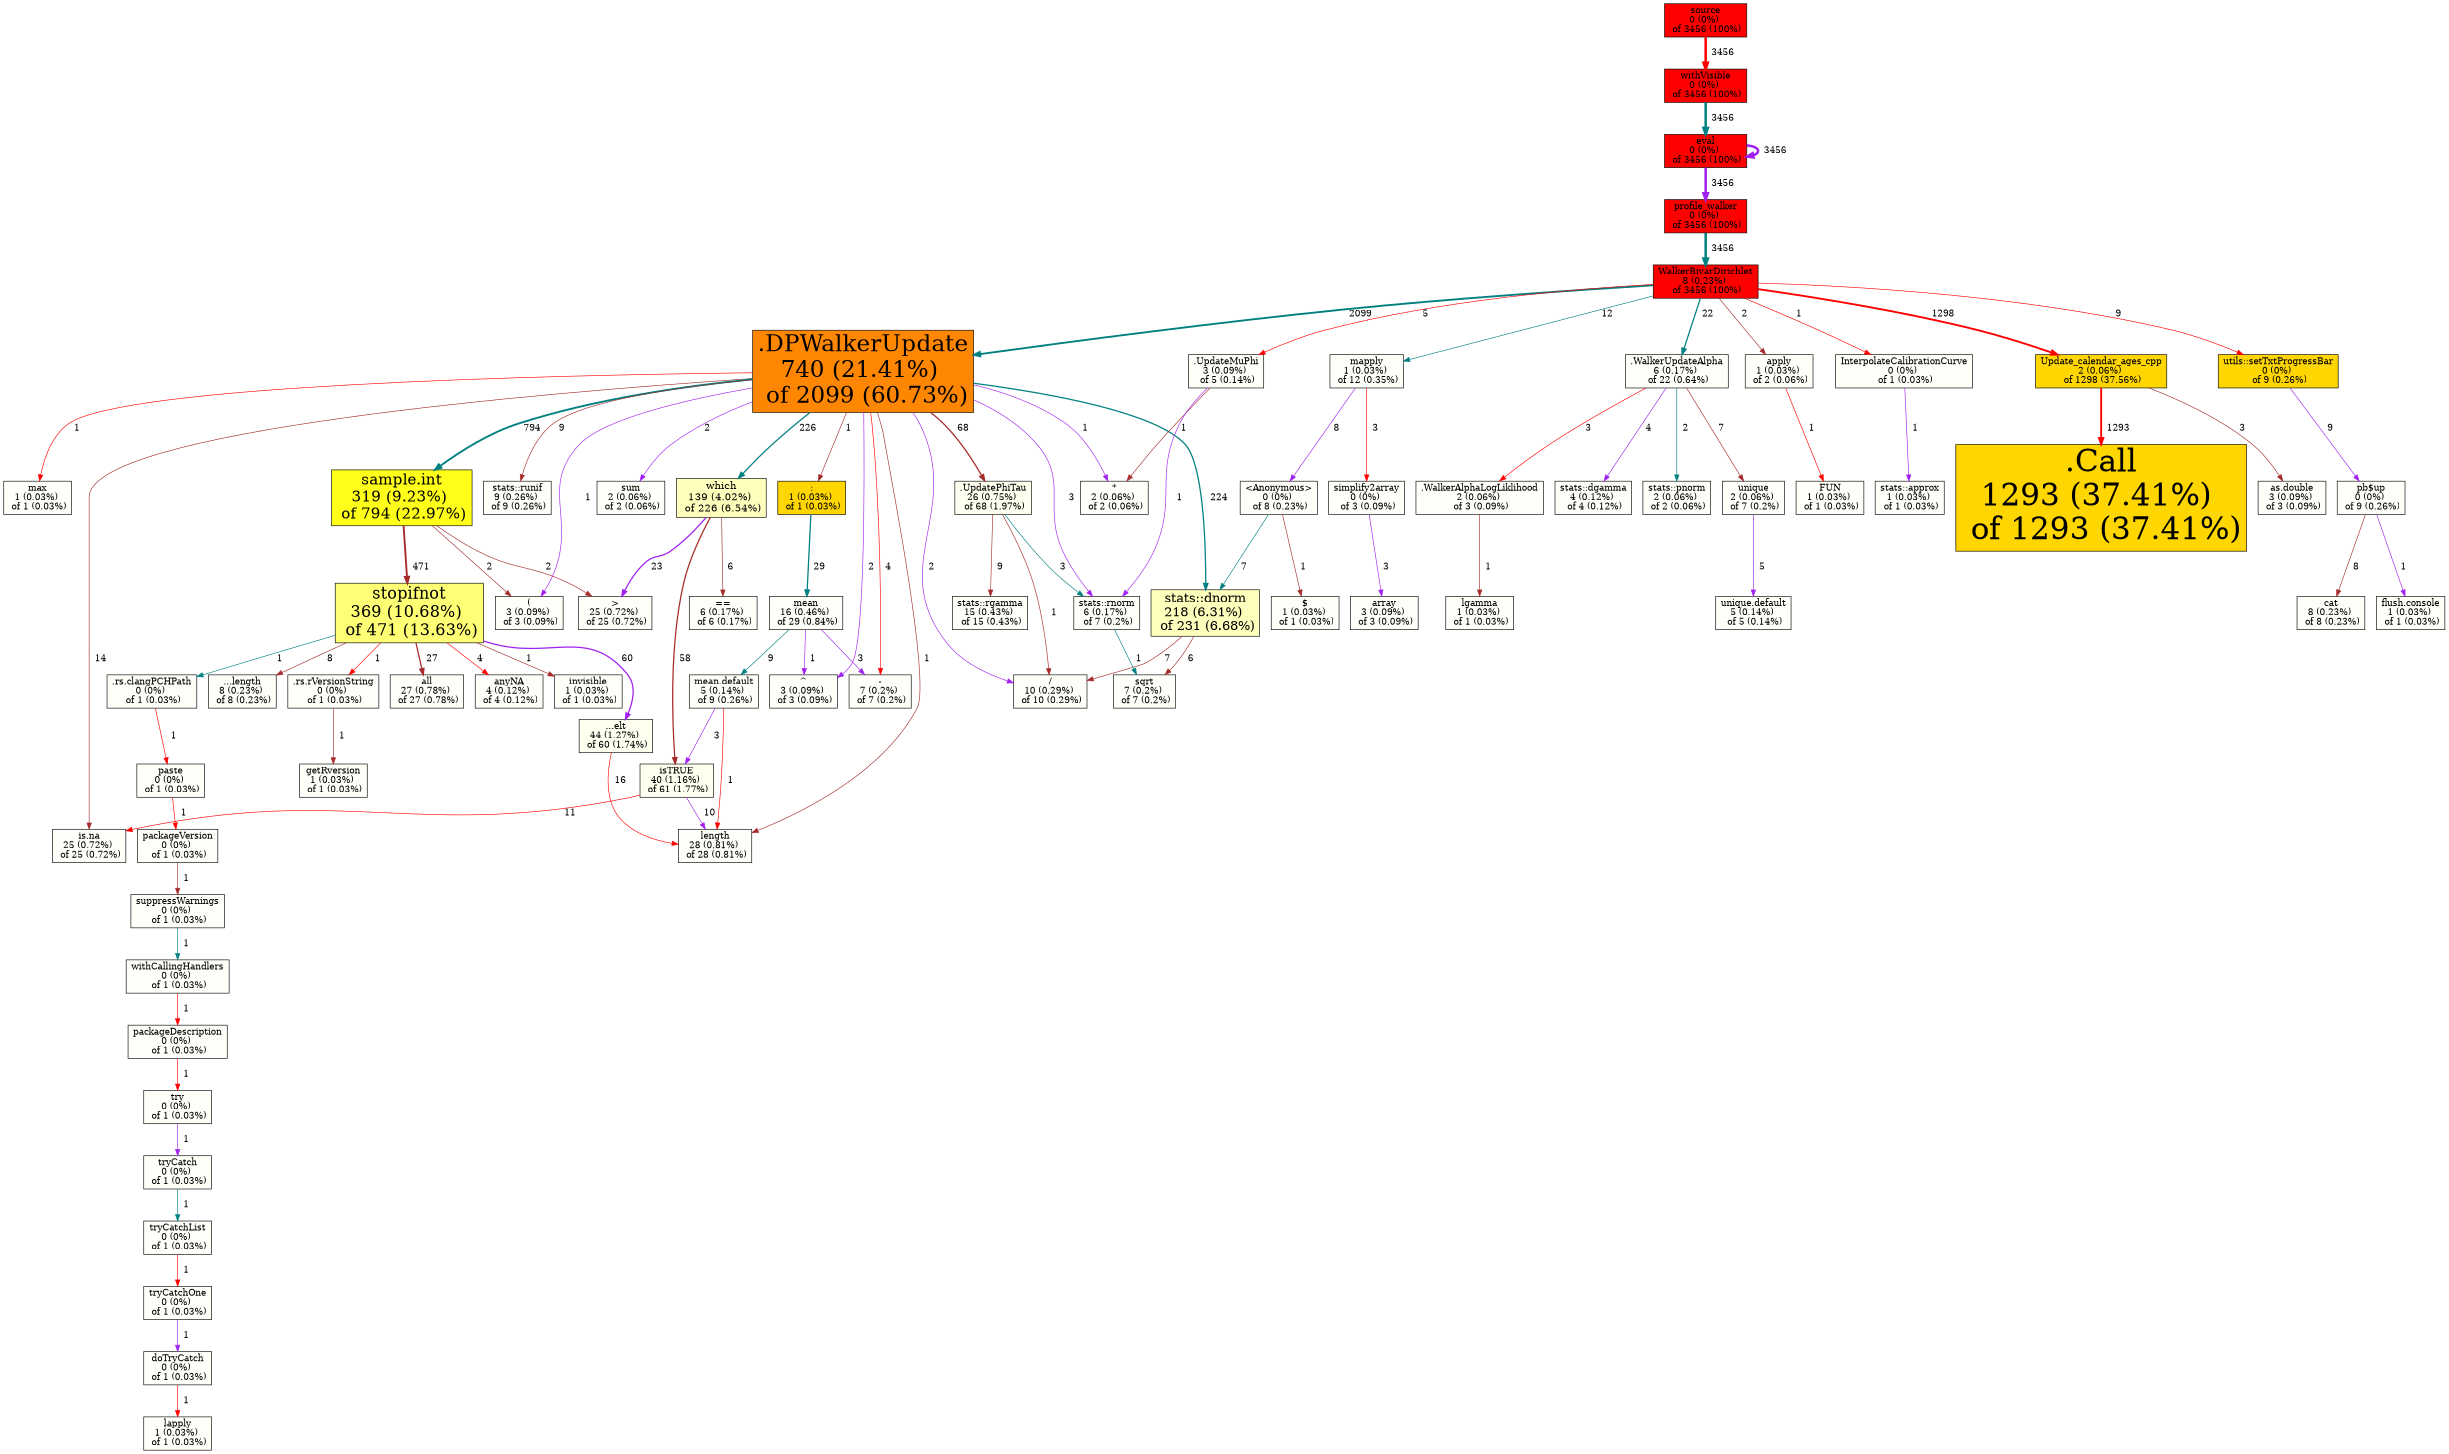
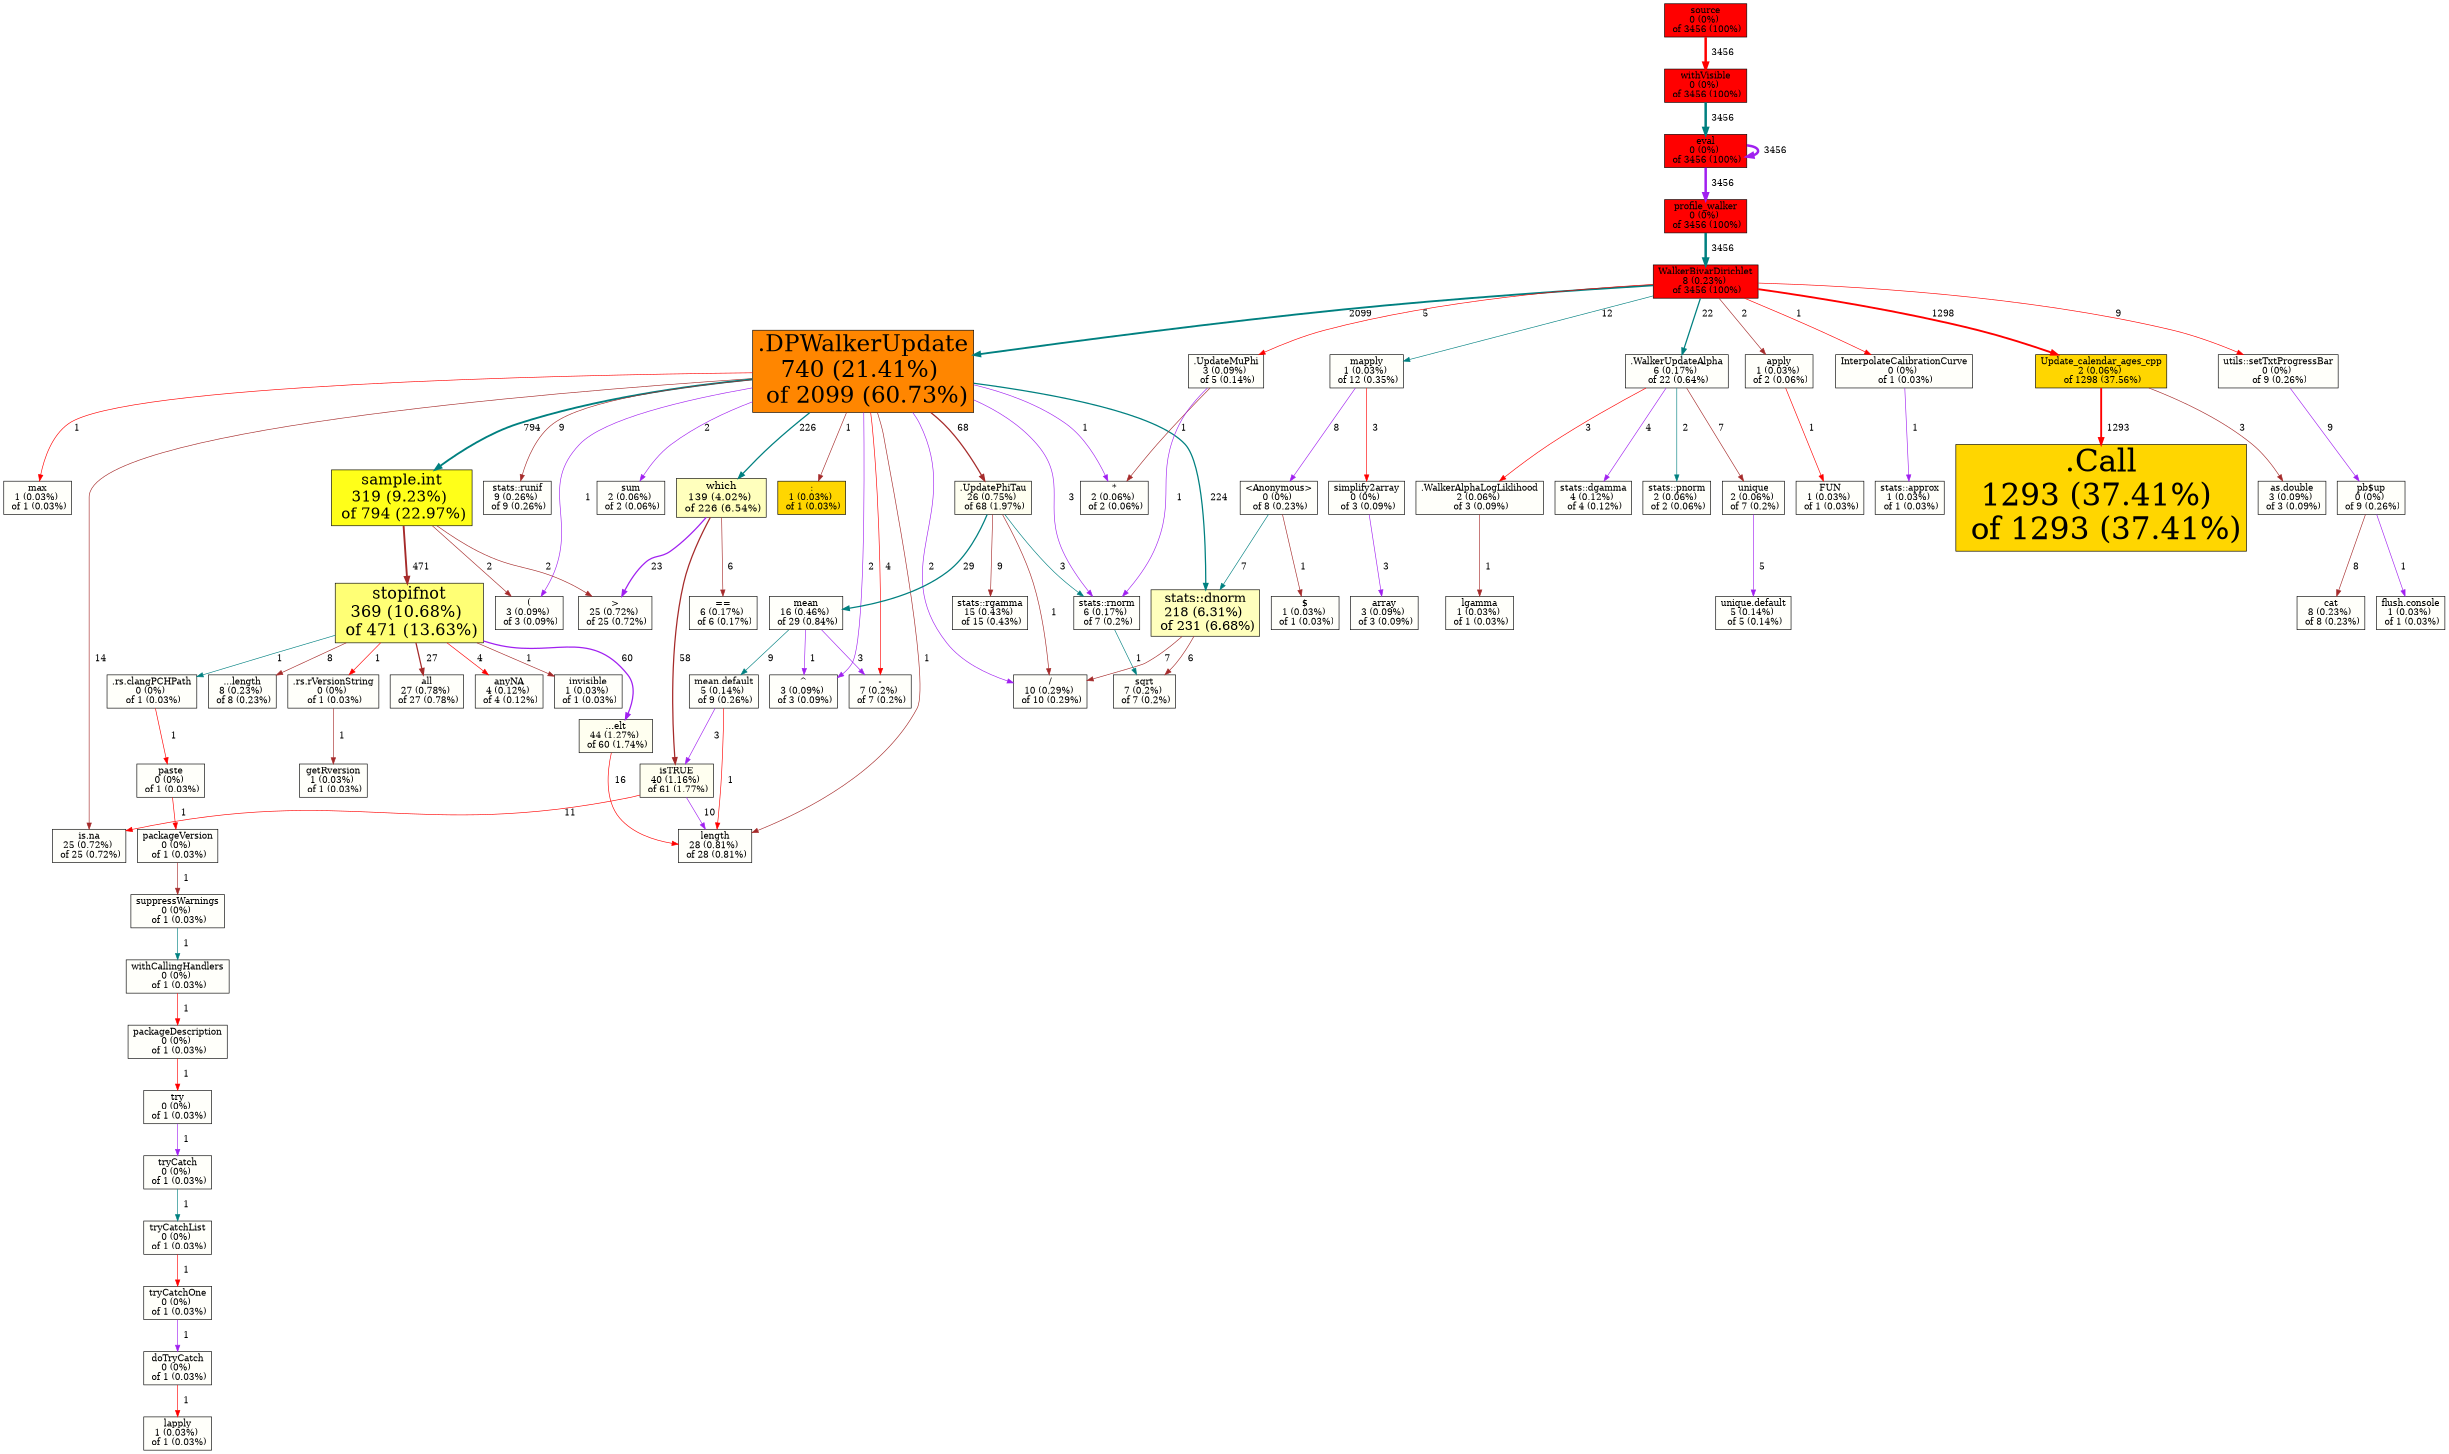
node "utils::setTxtProgressBar 0 (0%) of 9 (0.26%)": fillcolor #ffd600 -> #fffffa
edge ": 1 (0.03%) of 1 (0.03%)" -> "mean 16 (0.46%) of 29 (0.84%)": now ".UpdatePhiTau 26 (0.75%) of 68 (1.97%)" -> "mean 16 (0.46%) of 29 (0.84%)"
